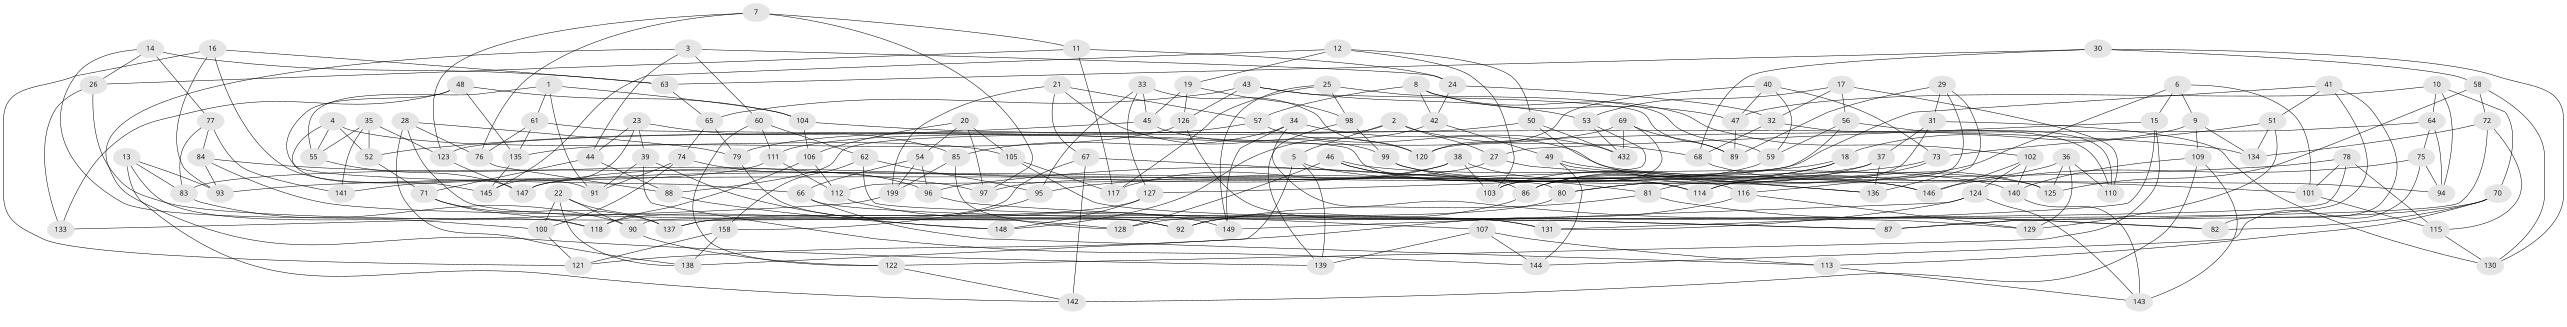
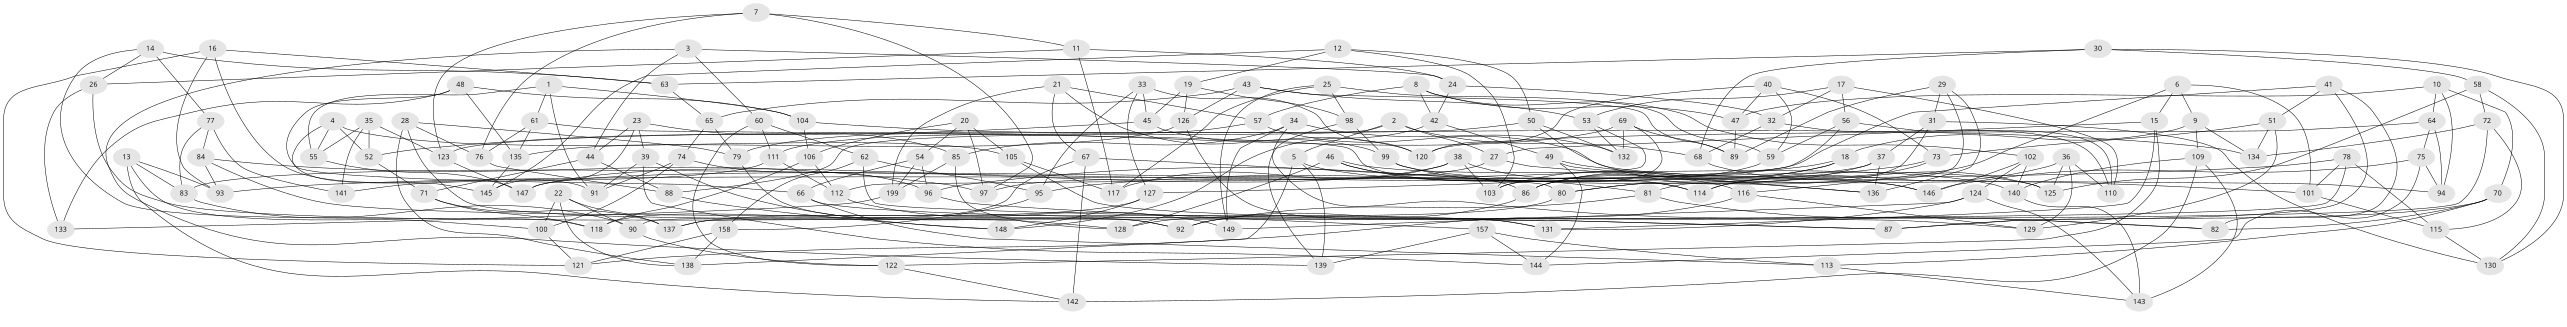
node "432": label "432" -> "132"
node "107": label "107" -> "157"
